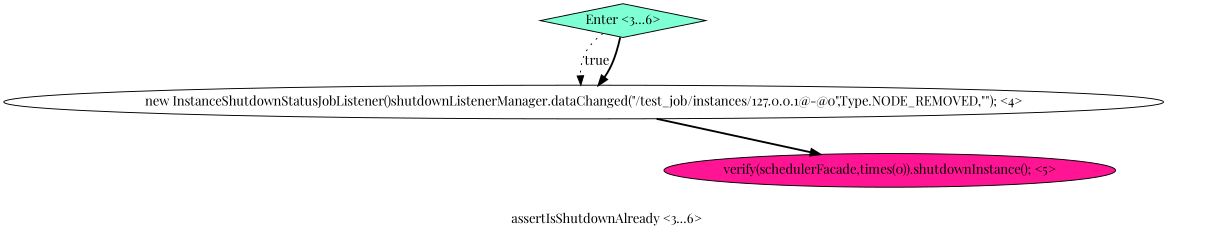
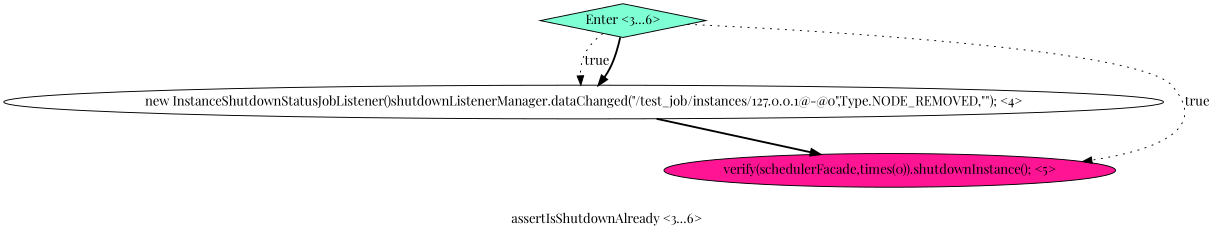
edge "Enter <3...6>" -> "verify(schedulerFacade,times(0)).shutdownInstance(); <5>": added, label "true"
